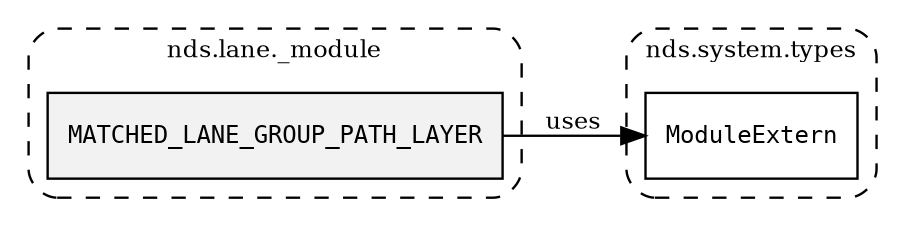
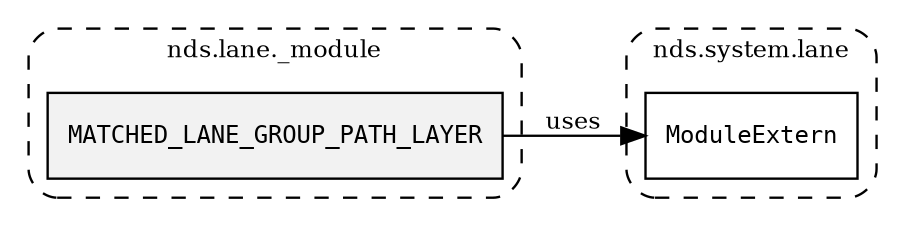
cluster "nds.system.types": label "nds.system.types" -> "nds.system.lane"
